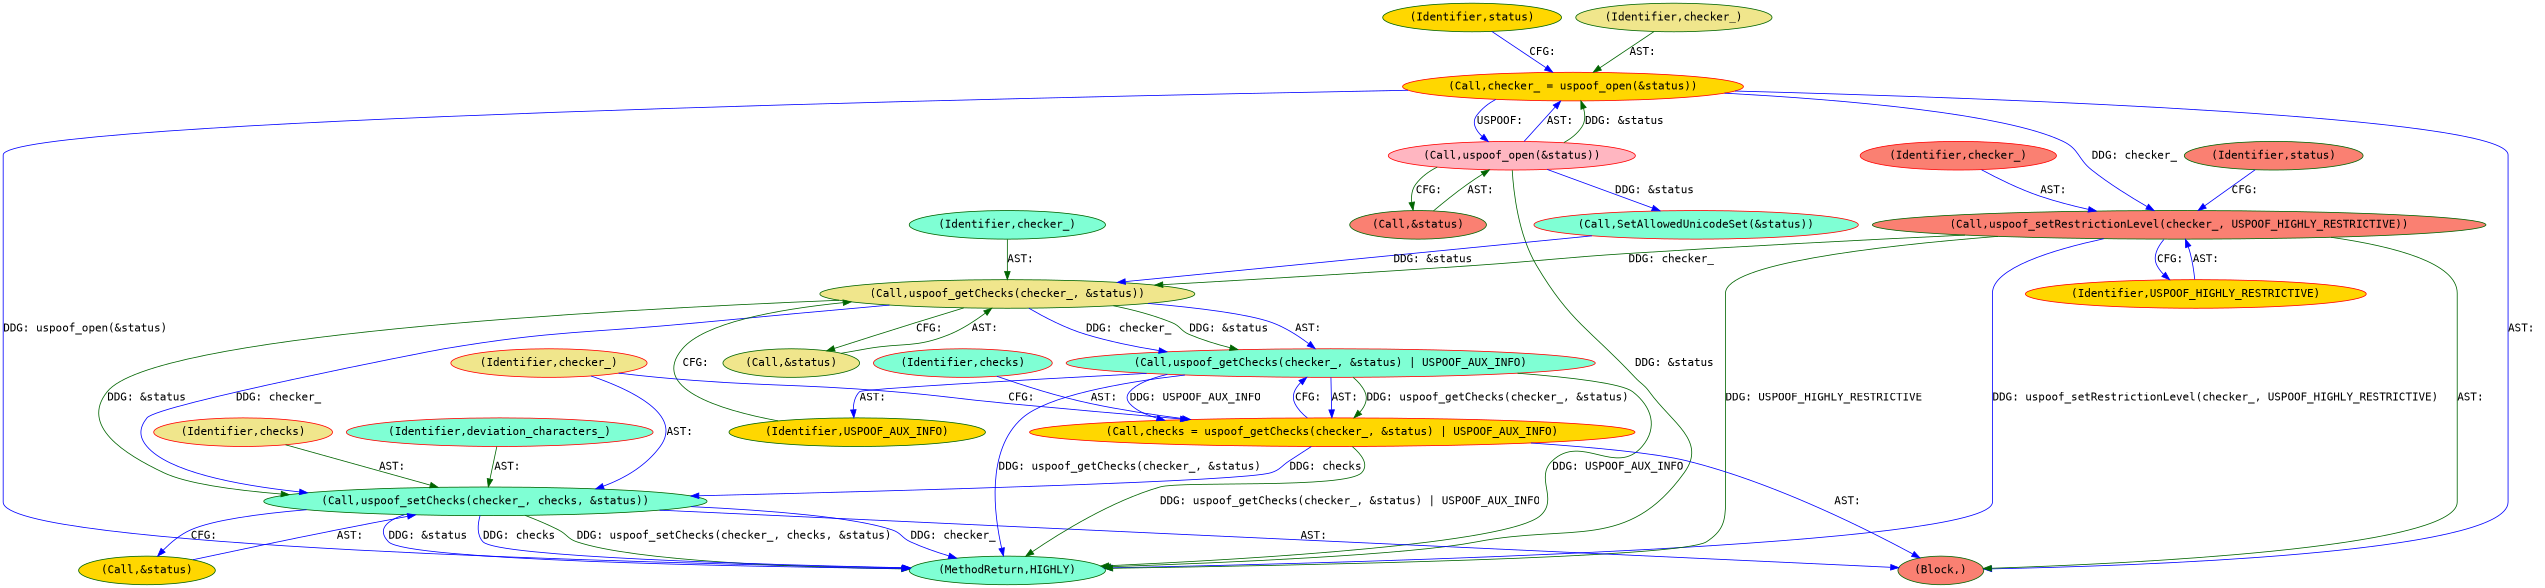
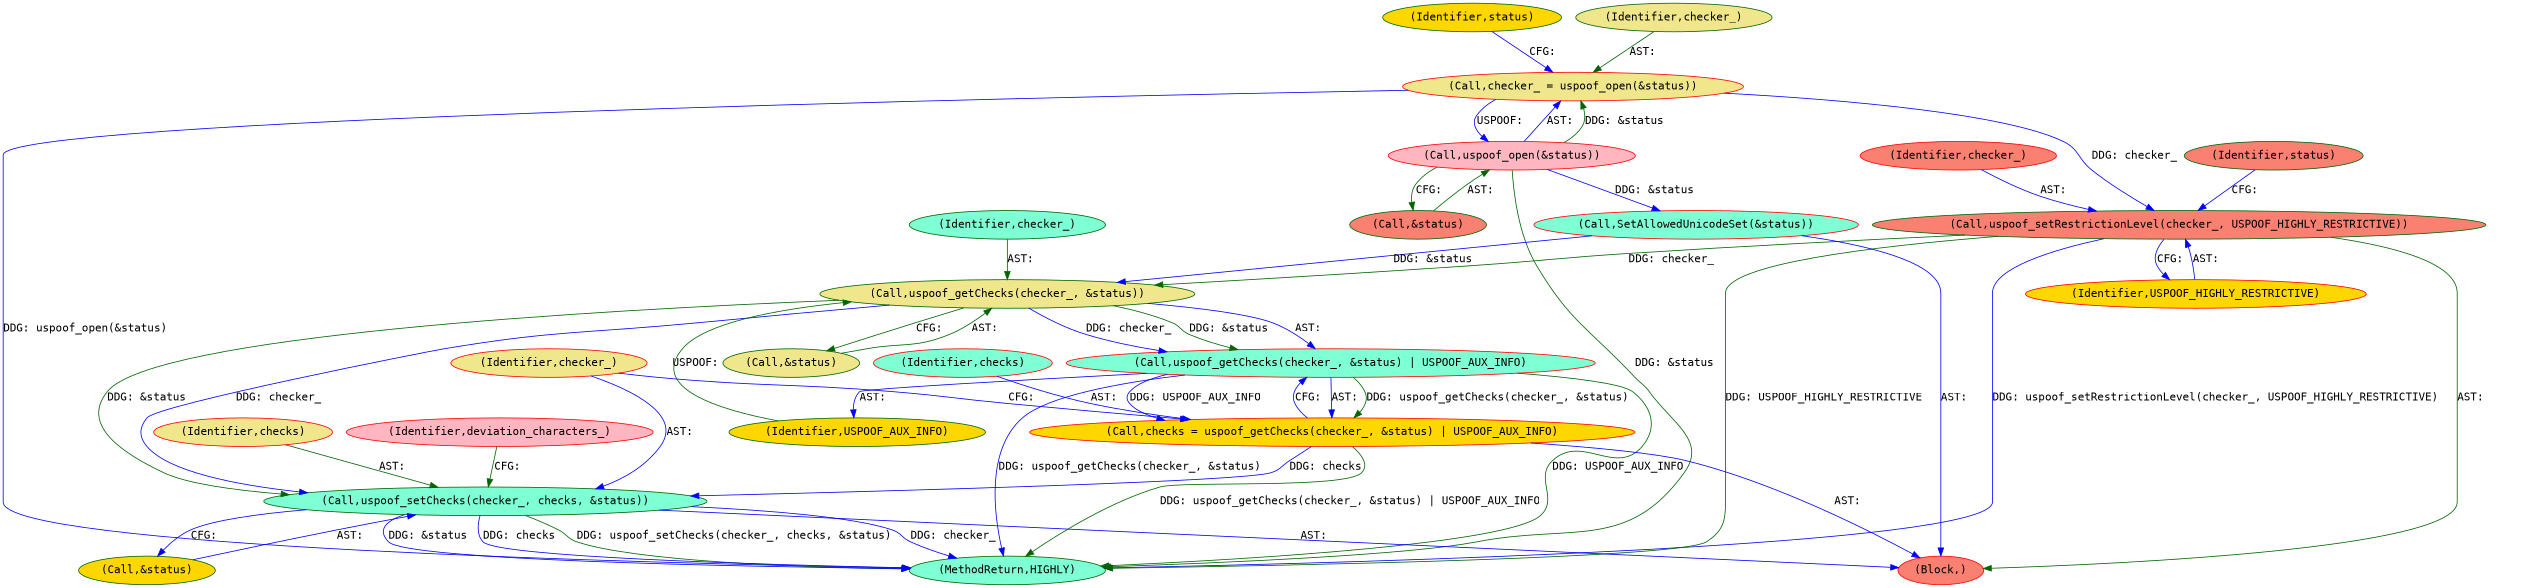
node "(Call,checker_ = uspoof_open(&status))": fillcolor gold -> khaki
edge "(Call,checker_ = uspoof_open(&status))" -> "(Block,)": now "(Call,SetAllowedUnicodeSet(&status))" -> "(Block,)"
edge "(Identifier,USPOOF_AUX_INFO)" -> "(Call,uspoof_getChecks(checker_, &status))": label "CFG: " -> "USPOOF: "
node "(Identifier,deviation_characters_)": fillcolor aquamarine -> lightpink
edge "(Identifier,deviation_characters_)" -> "(Call,uspoof_setChecks(checker_, checks, &status))": label "AST: " -> "CFG: "
node "(Block,)": color darkgreen -> red
